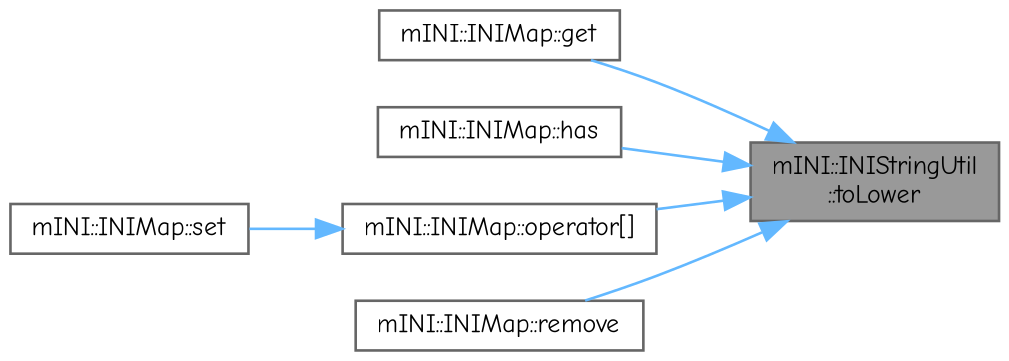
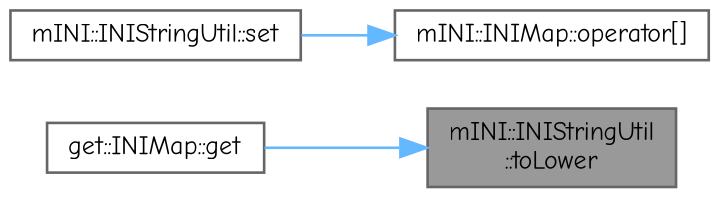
node "mINI::INIMap::get": label "mINI::INIMap::get" -> "get::INIMap::get"
node "mINI::INIMap::has": removed
edge "mINI::INIMap::operator[]" -> "mINI::INIStringUtil ::toLower": removed
node "mINI::INIMap::set": label "mINI::INIMap::set" -> "mINI::INIStringUtil::set"
node "mINI::INIMap::remove": removed
